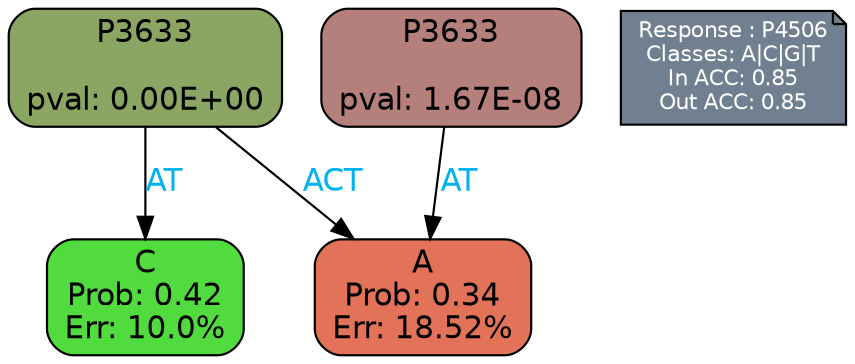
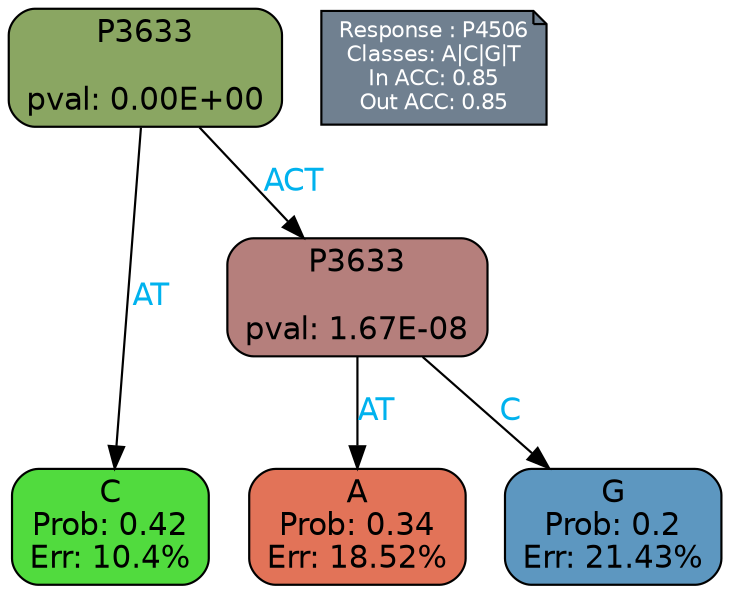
edge "P3633 pval: 0.00E+00" -> "A Prob: 0.34 Err: 18.52%": now "P3633 pval: 0.00E+00" -> "P3633 pval: 1.67E-08"
node "C Prob: 0.42 Err: 10.0%": label "C Prob: 0.42 Err: 10.0%" -> "C Prob: 0.42 Err: 10.4%"
node "G Prob: 0.2 Err: 21.43%": added
